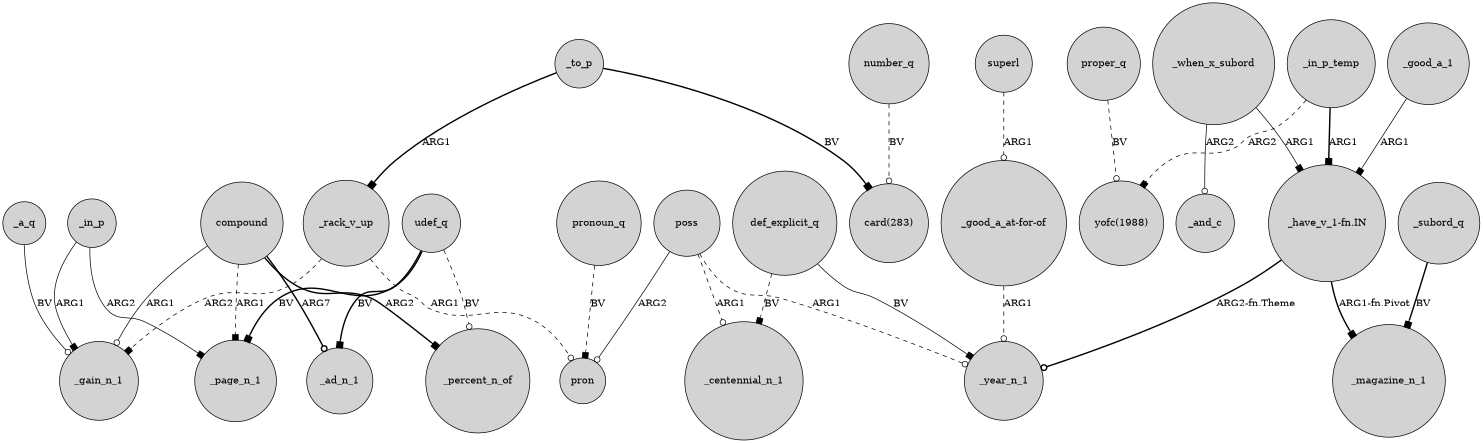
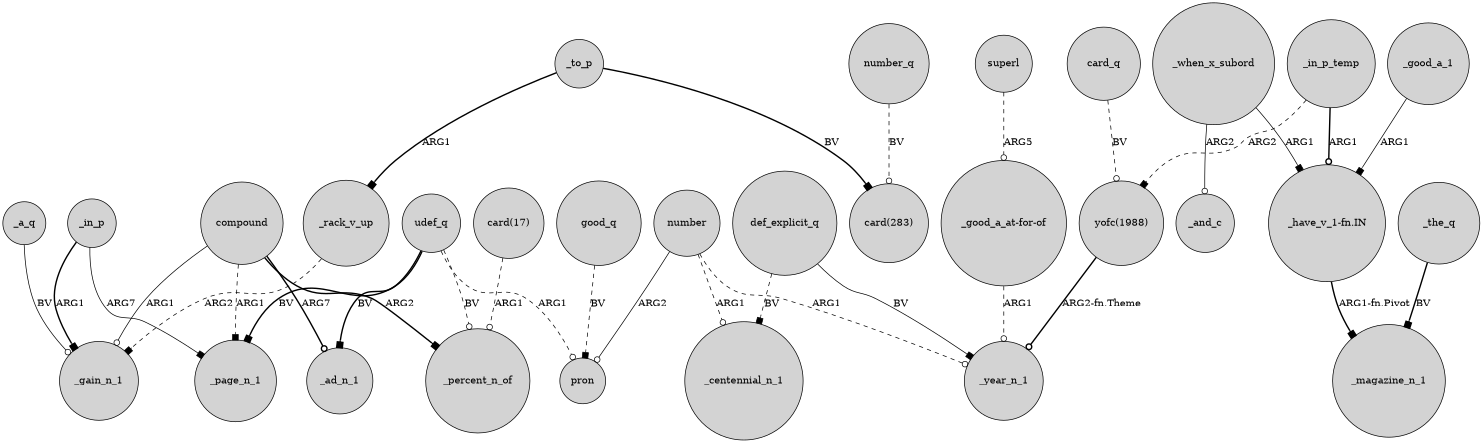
node "proper_q": label "proper_q" -> "card_q"
edge "_in_p_temp" -> "_have_v_1-fn.IN": arrowhead box -> odot
edge "superl" -> "_good_a_at-for-of": label "ARG1" -> "ARG5"
node "card(17)": added
node "pronoun_q": label "pronoun_q" -> "good_q"
node "poss": label "poss" -> "number"
node "_subord_q": label "_subord_q" -> "_the_q"
edge "_in_p" -> "_gain_n_1": style solid -> bold
edge "_in_p" -> "_page_n_1": label "ARG2" -> "ARG7"
edge "_rack_v_up" -> "pron": now "udef_q" -> "pron"
edge "_have_v_1-fn.IN" -> "_year_n_1": now "yofc(1988)" -> "_year_n_1"
